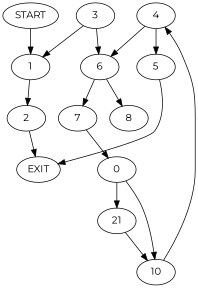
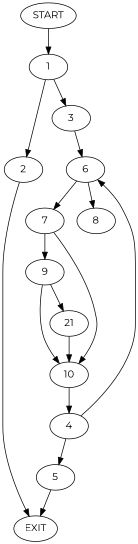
edge "3" -> "1": reversed
node "0": label "0" -> "9"
edge "7" -> "10": added
